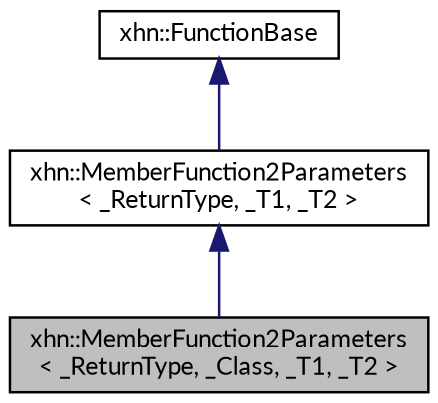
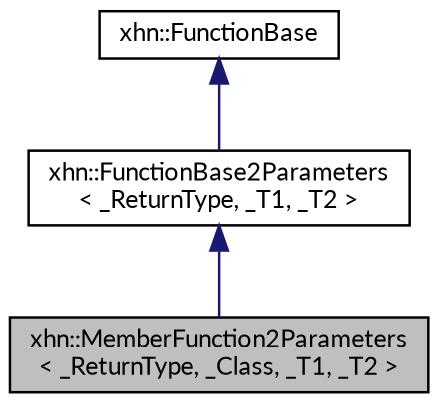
node "xhn::MemberFunction2Parameters < _ReturnType, _T1, _T2 >": label "xhn::MemberFunction2Parameters < _ReturnType, _T1, _T2 >" -> "xhn::FunctionBase2Parameters < _ReturnType, _T1, _T2 >"
